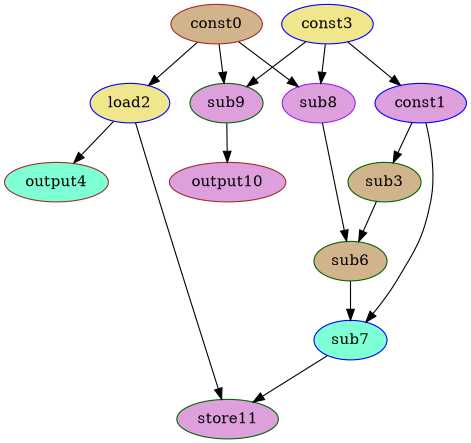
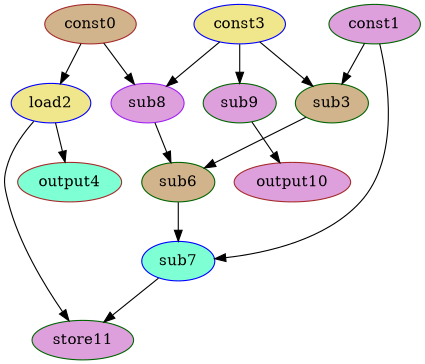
edge "const0" -> "sub9": removed
edge "const3" -> "const1": now "const3" -> "sub3"
node "const1": color blue -> darkgreen
